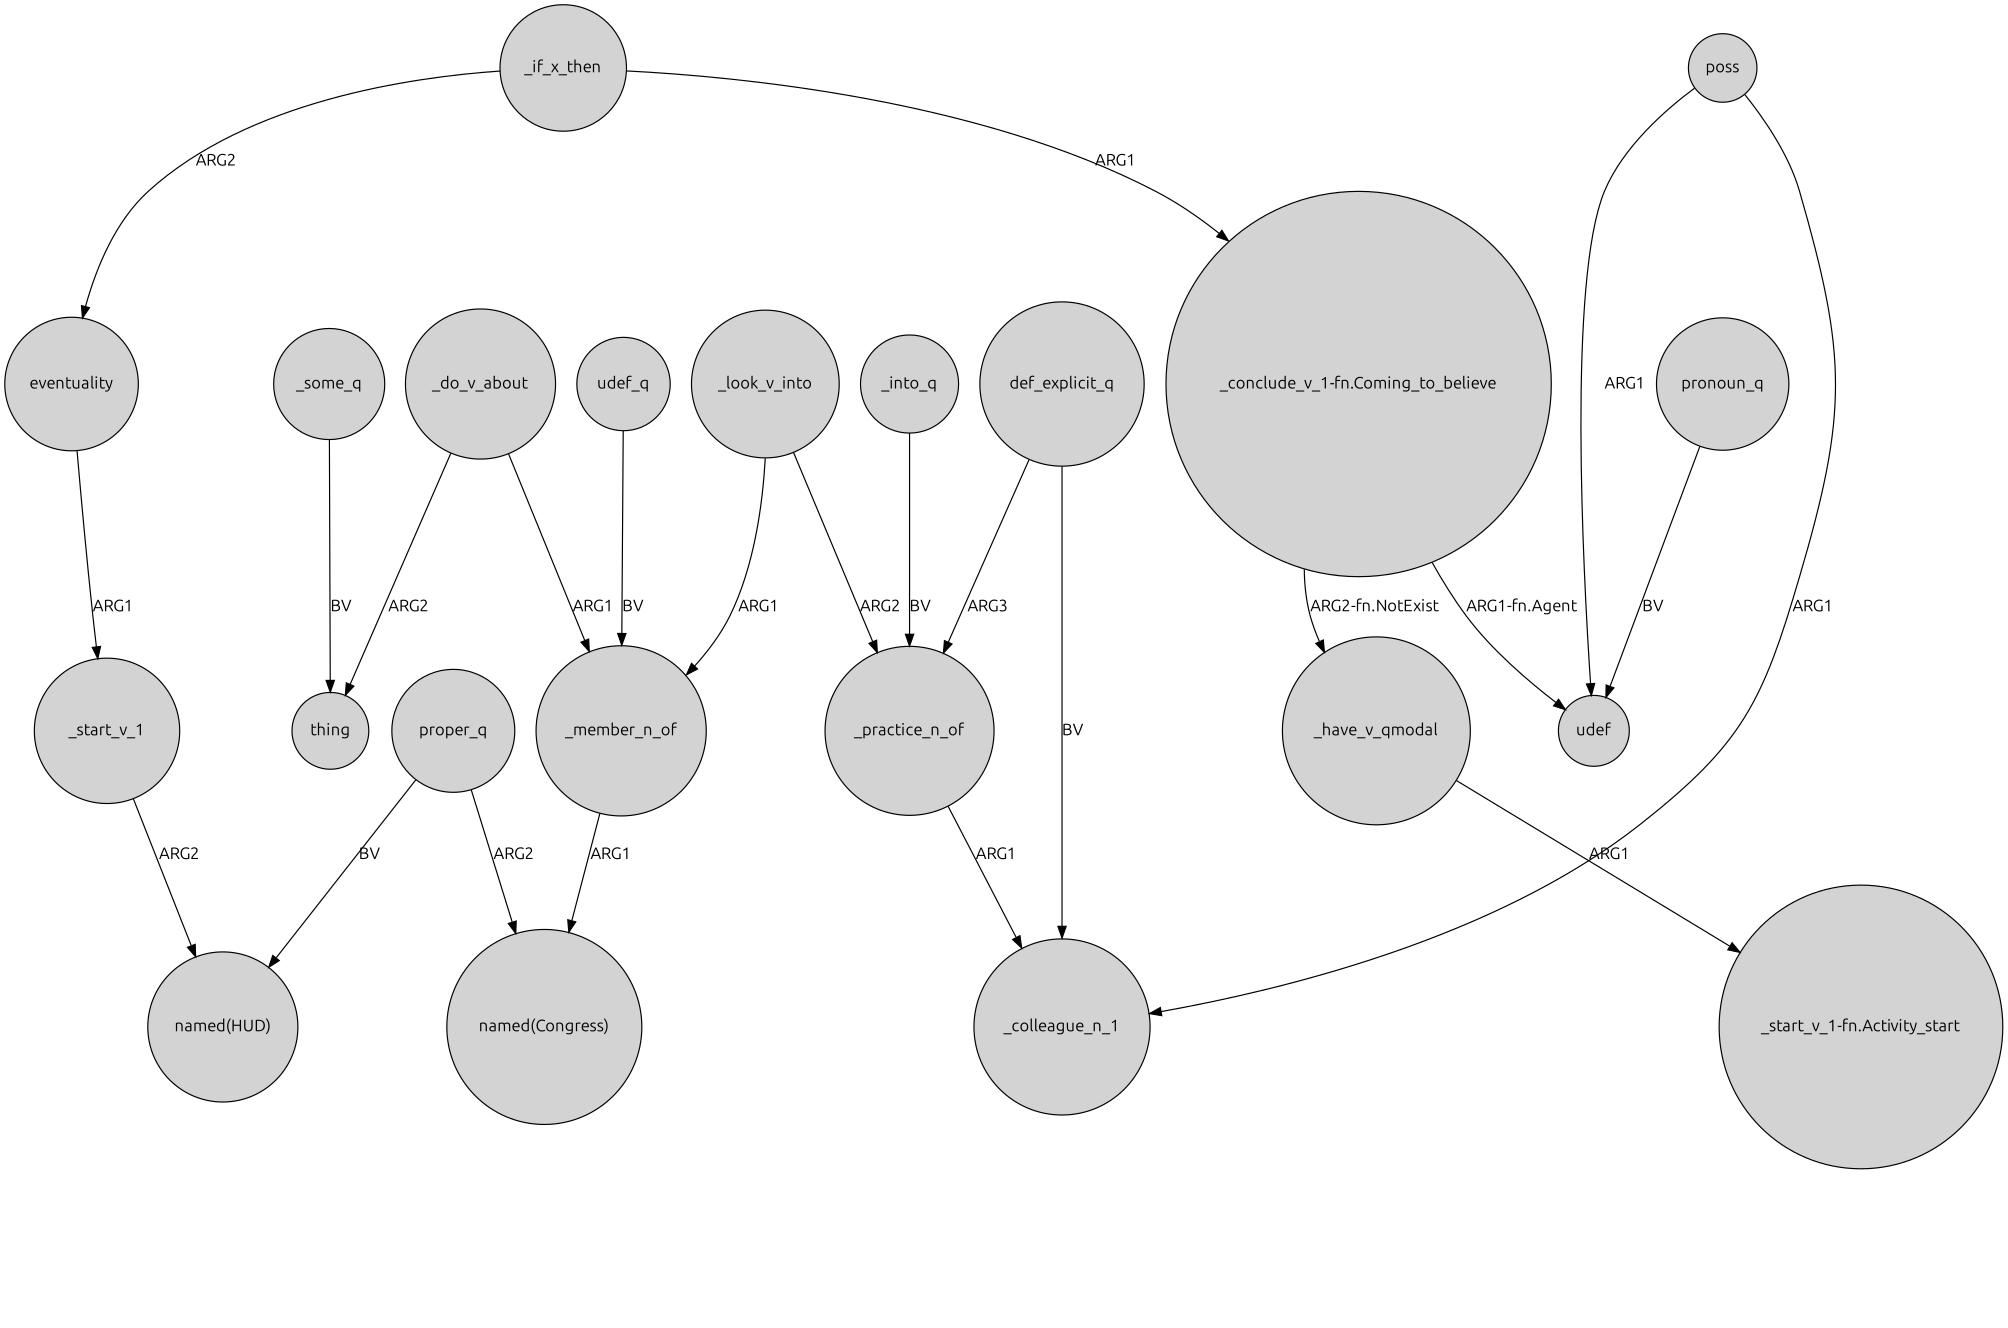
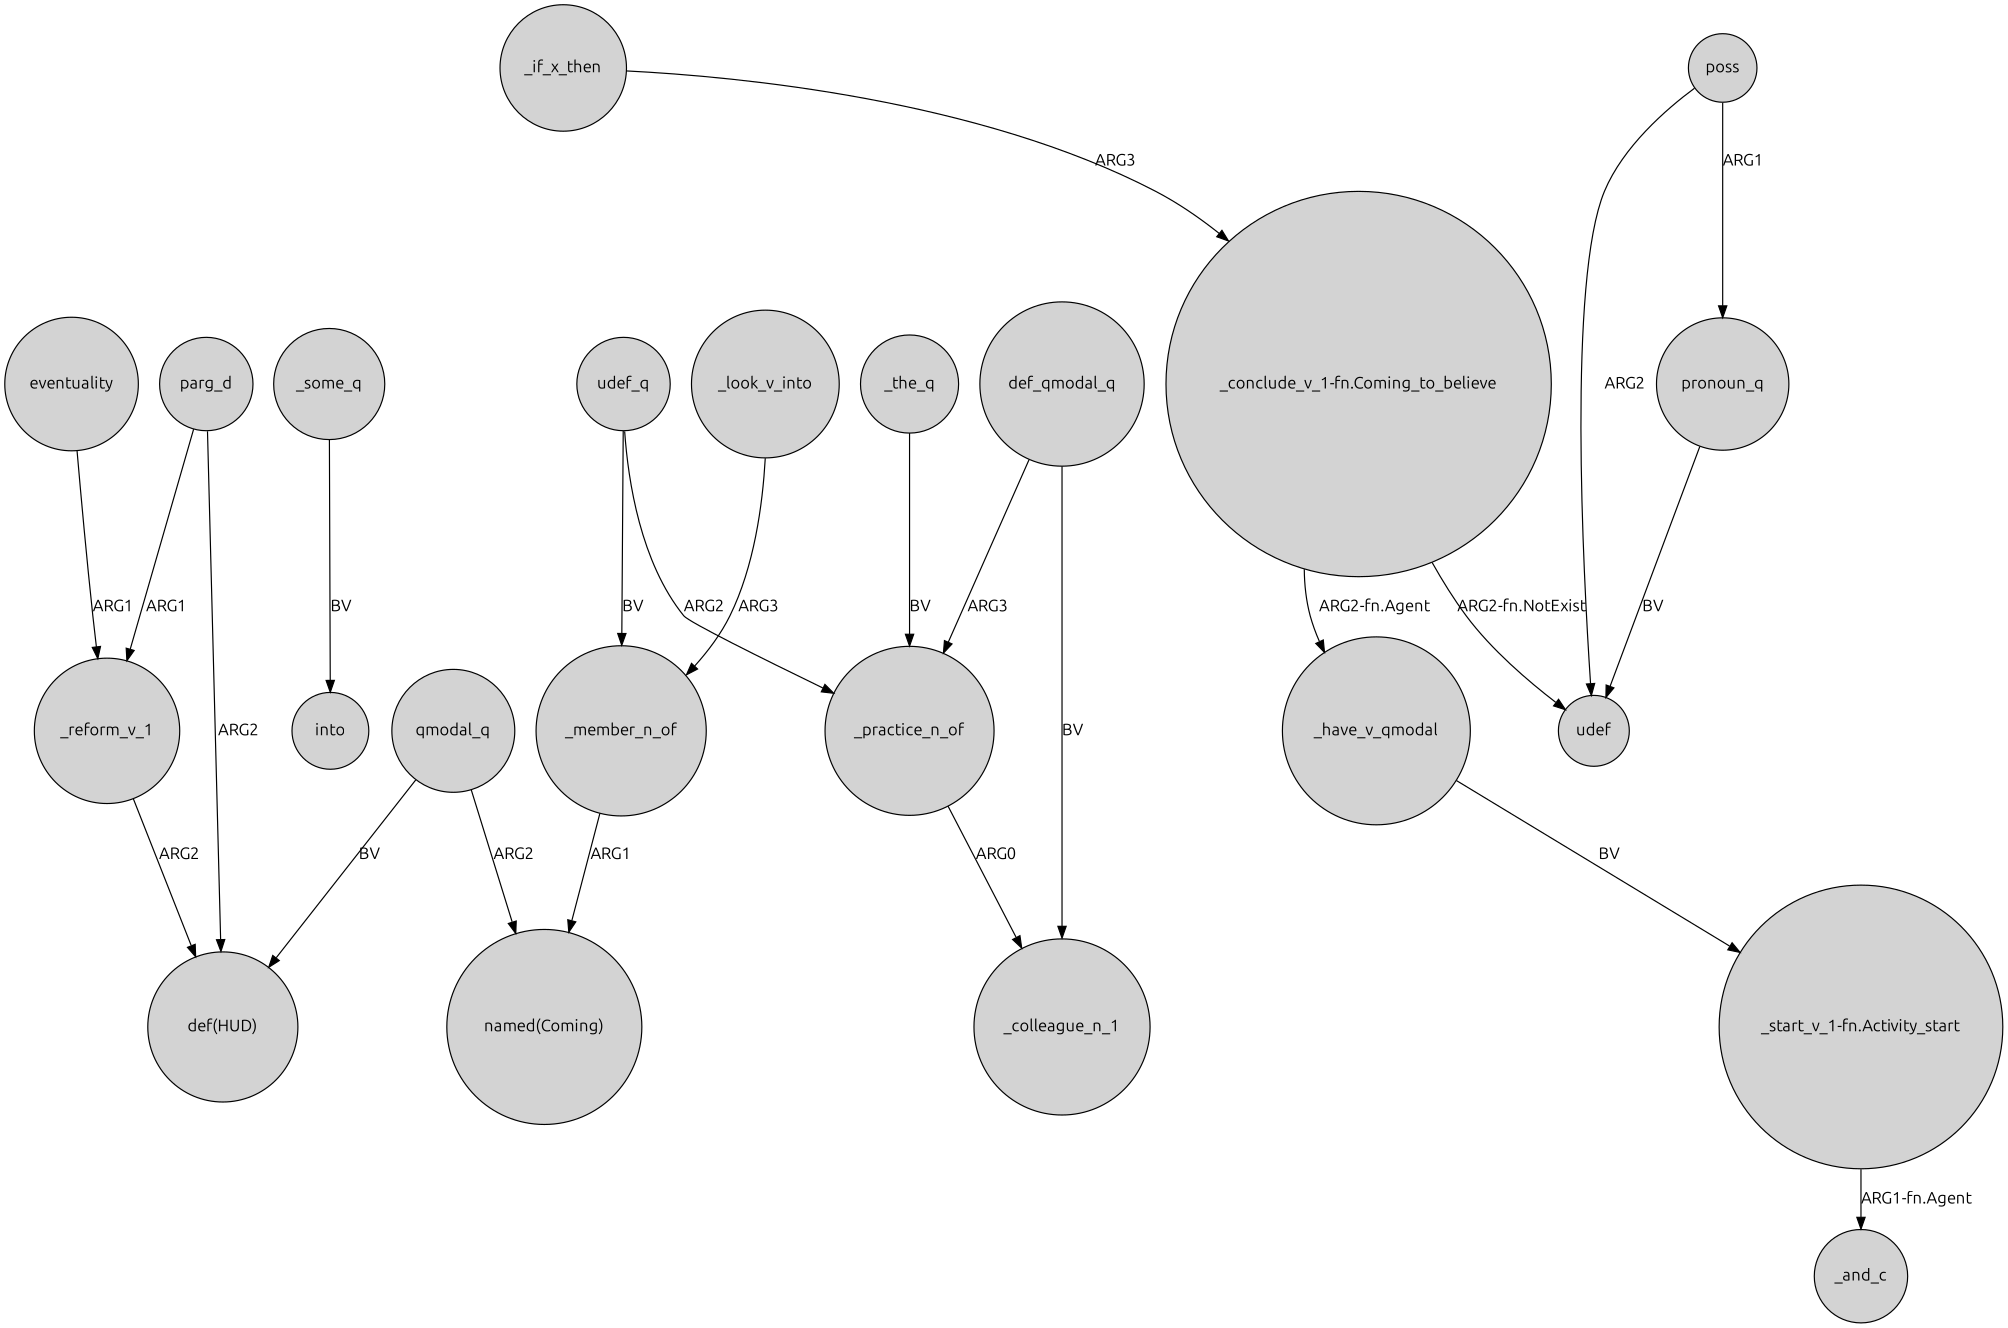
edge "_if_x_then" -> "eventuality": removed, label "ARG2"
edge "_if_x_then" -> "_conclude_v_1-fn.Coming_to_believe": label "ARG1" -> "ARG3"
node "parg_d": added
node "_do_v_about": removed
node "_into_q": label "_into_q" -> "_the_q"
node "def_explicit_q": label "def_explicit_q" -> "def_qmodal_q"
edge "poss" -> "udef": label "ARG1" -> "ARG2"
edge "_look_v_into" -> "_practice_n_of": now "udef_q" -> "_practice_n_of"
edge "_look_v_into" -> "_member_n_of": label "ARG1" -> "ARG3"
edge "_conclude_v_1-fn.Coming_to_believe" -> "_have_v_qmodal": label "ARG2-fn.NotExist" -> "ARG2-fn.Agent"
edge "_conclude_v_1-fn.Coming_to_believe" -> "udef": label "ARG1-fn.Agent" -> "ARG2-fn.NotExist"
edge "poss" -> "_colleague_n_1": now "poss" -> "pronoun_q"
node "_start_v_1": label "_start_v_1" -> "_reform_v_1"
node "thing": label "thing" -> "into"
node "proper_q": label "proper_q" -> "qmodal_q"
edge "_practice_n_of" -> "_colleague_n_1": label "ARG1" -> "ARG0"
edge "_have_v_qmodal" -> "_start_v_1-fn.Activity_start": label "ARG1" -> "BV"
node "named(HUD)": label "named(HUD)" -> "def(HUD)"
node "named(Congress)": label "named(Congress)" -> "named(Coming)"
node "_and_c": added
